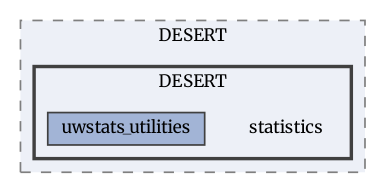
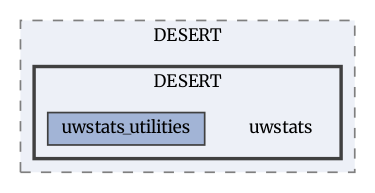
node "statistics": label "statistics" -> "uwstats"
